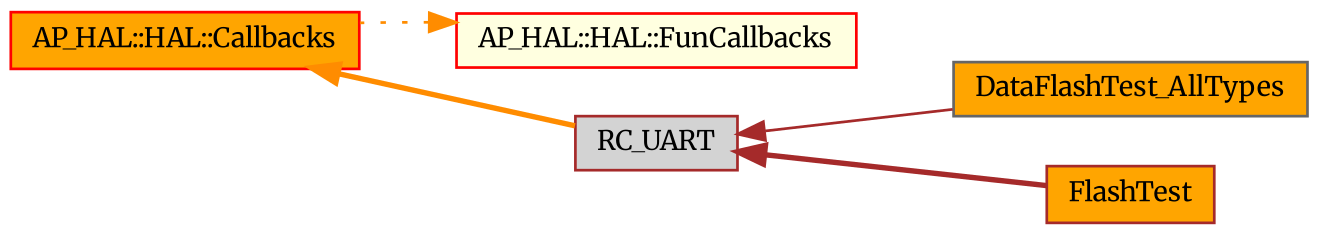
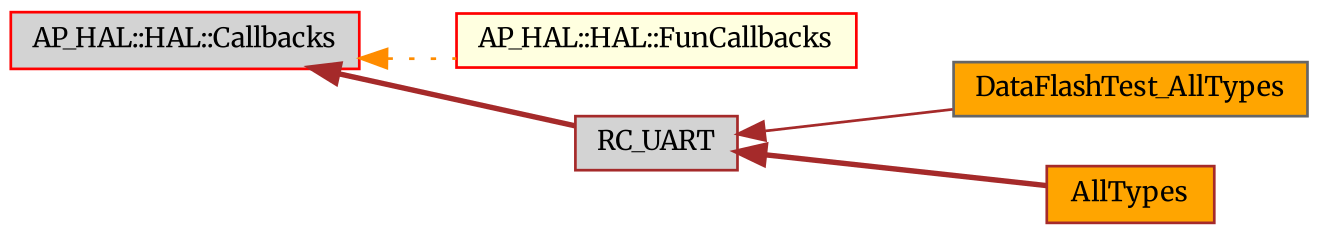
edge "AP_HAL::HAL::Callbacks" -> "AP_HAL::HAL::FunCallbacks": reversed
node "AP_HAL::HAL::Callbacks": fillcolor orange -> lightgrey
edge "RC_UART" -> "AP_HAL::HAL::Callbacks": color darkorange -> brown
node "FlashTest": label "FlashTest" -> "AllTypes"
